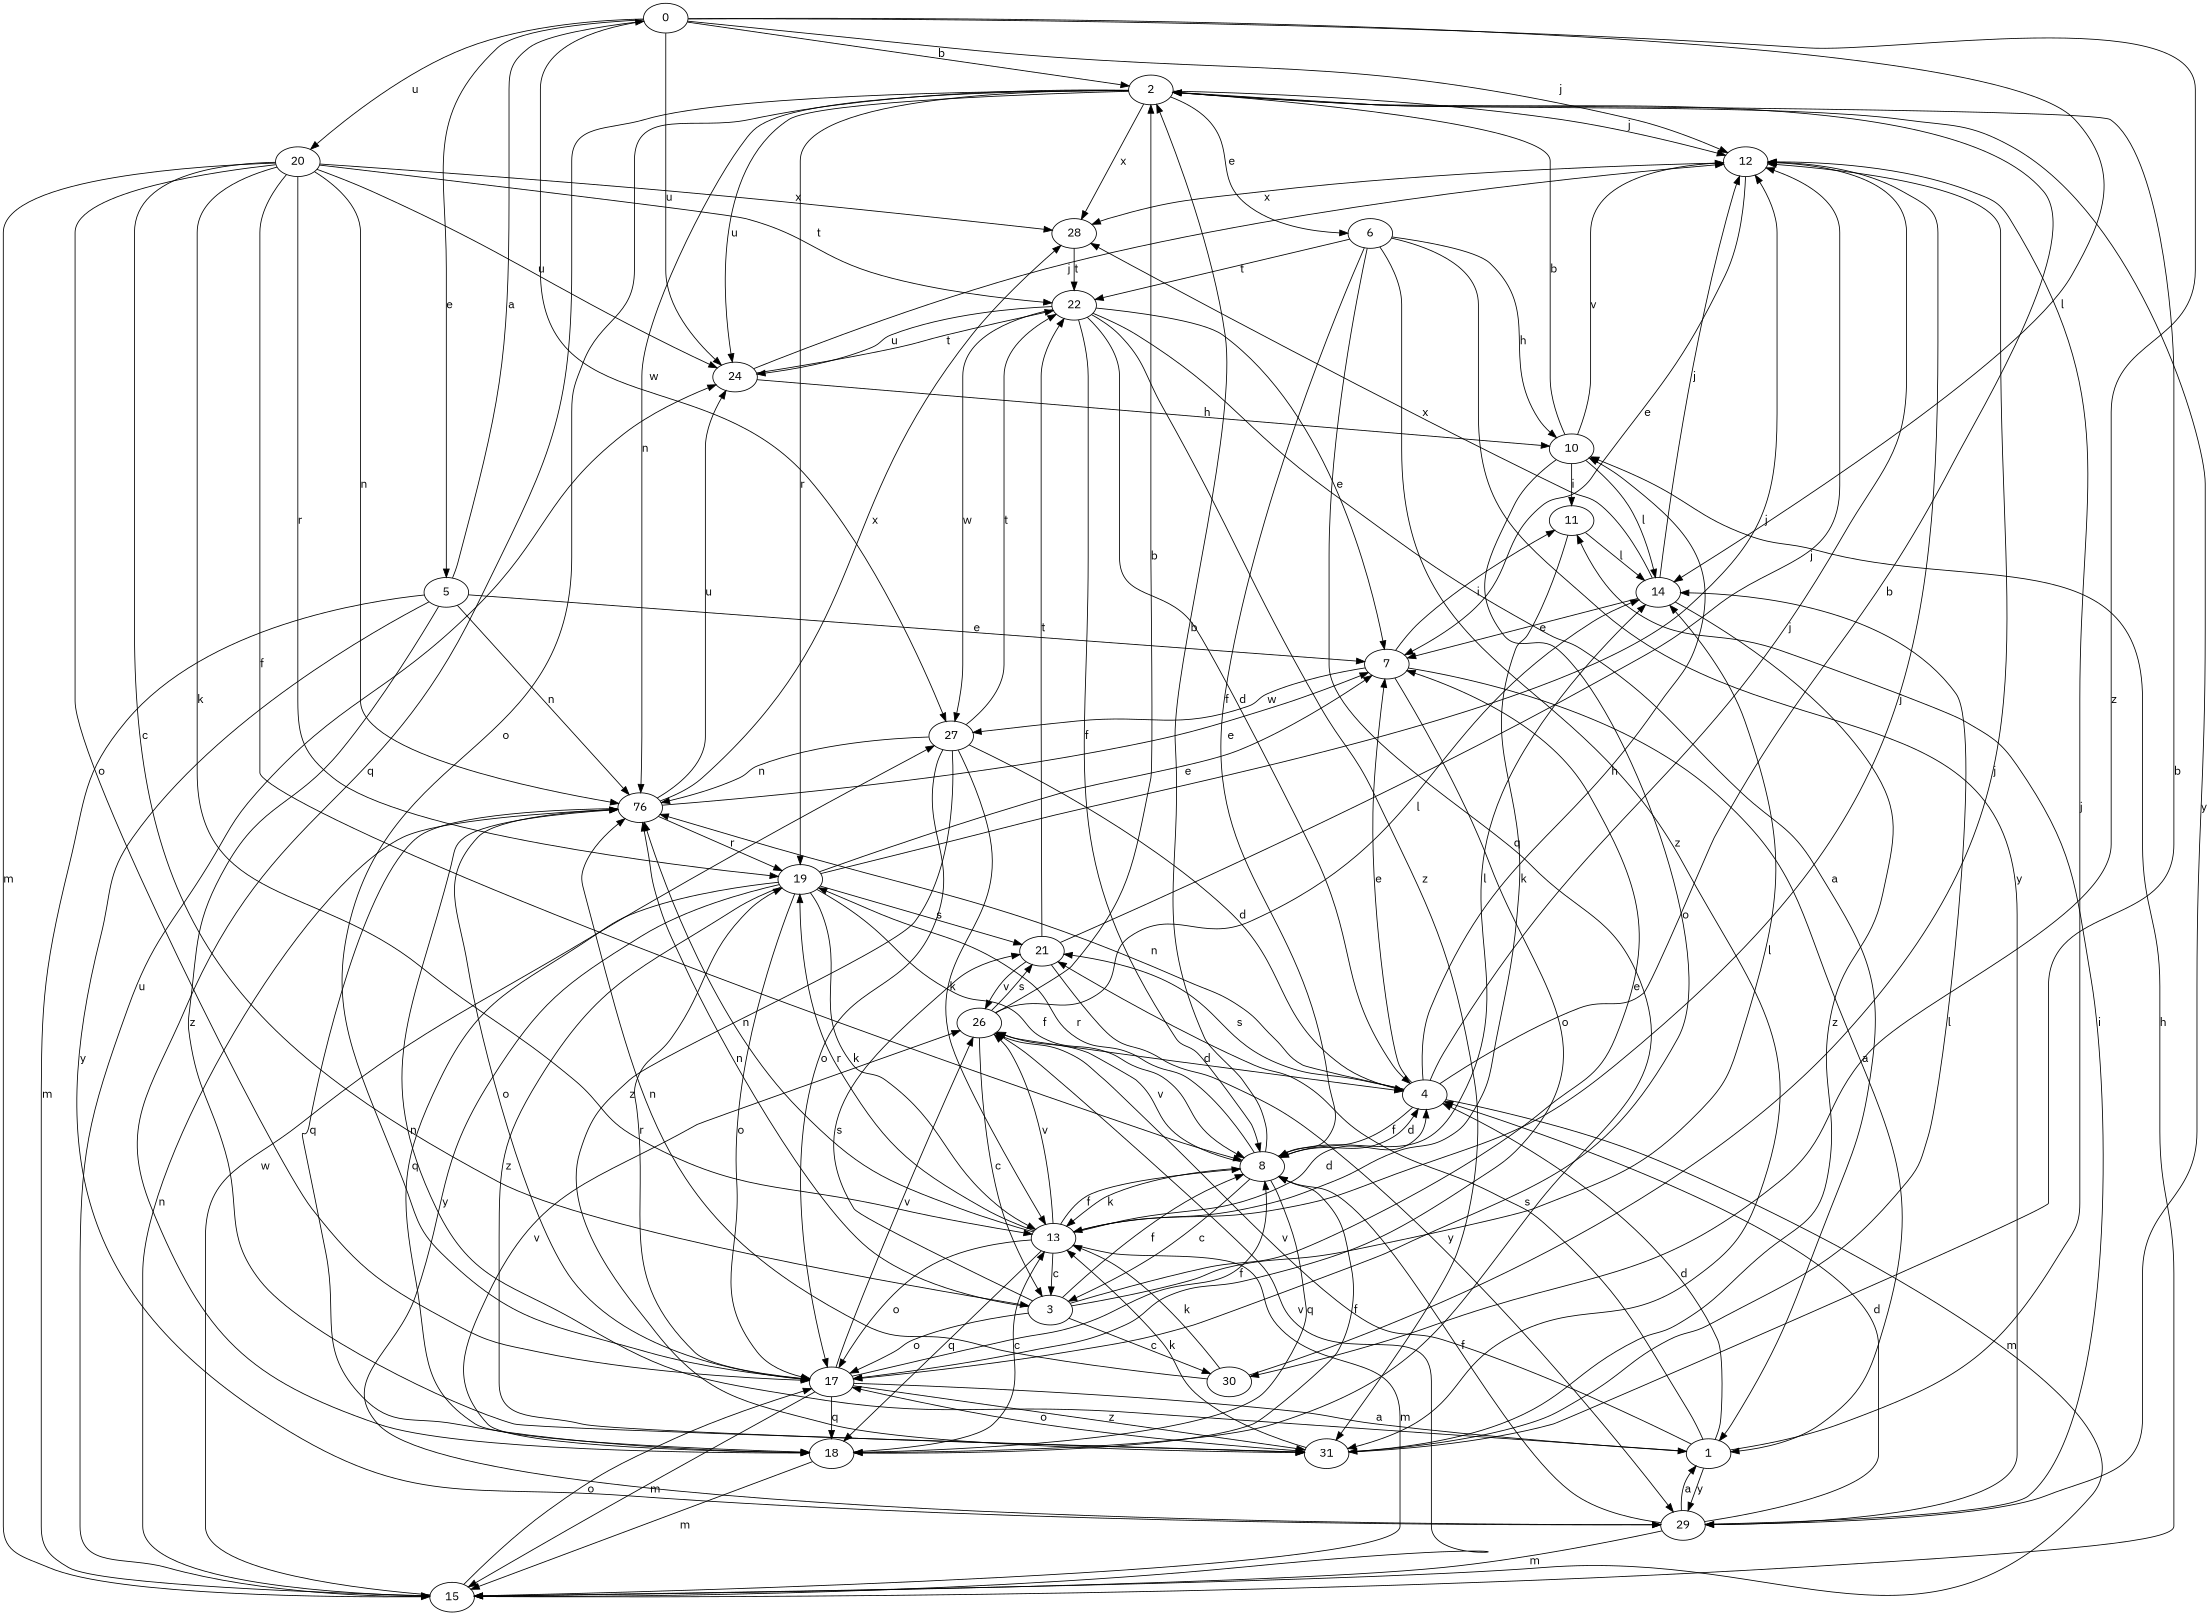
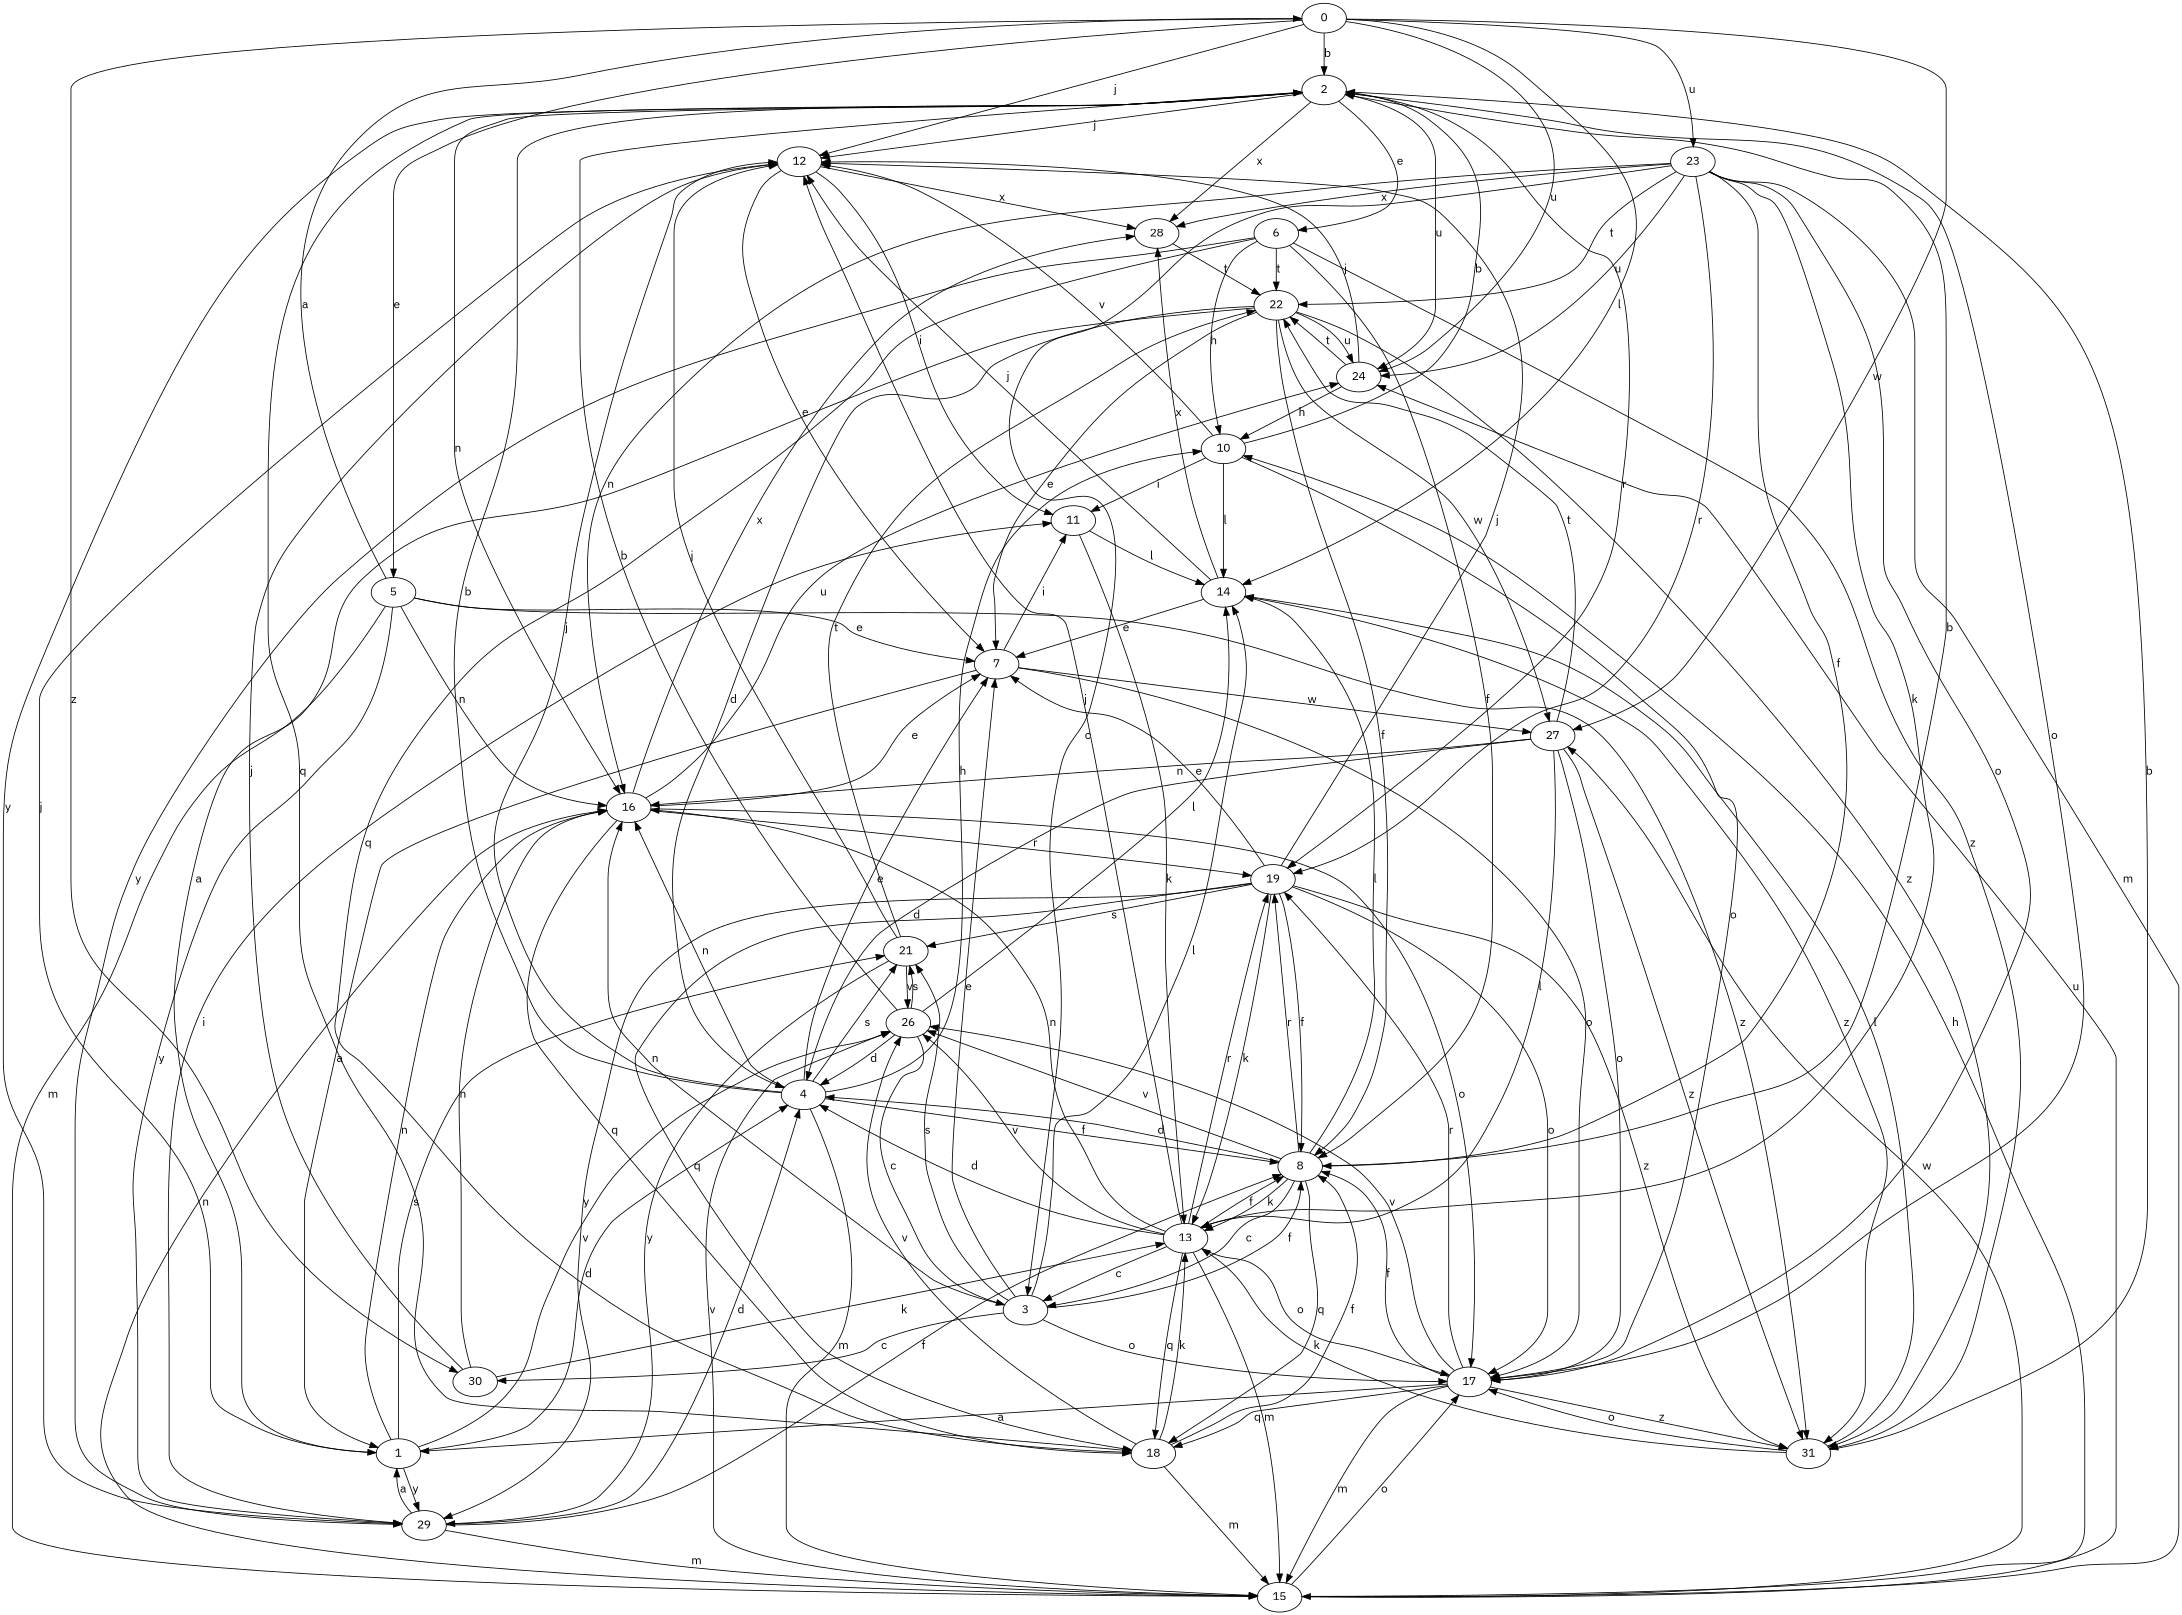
node "20": label "20" -> "23"
edge "12" -> "11": added, label "i"
node "76": label "76" -> "16"
edge "27" -> "13": label "k" -> "l"
edge "18" -> "13": label "c" -> "k"
